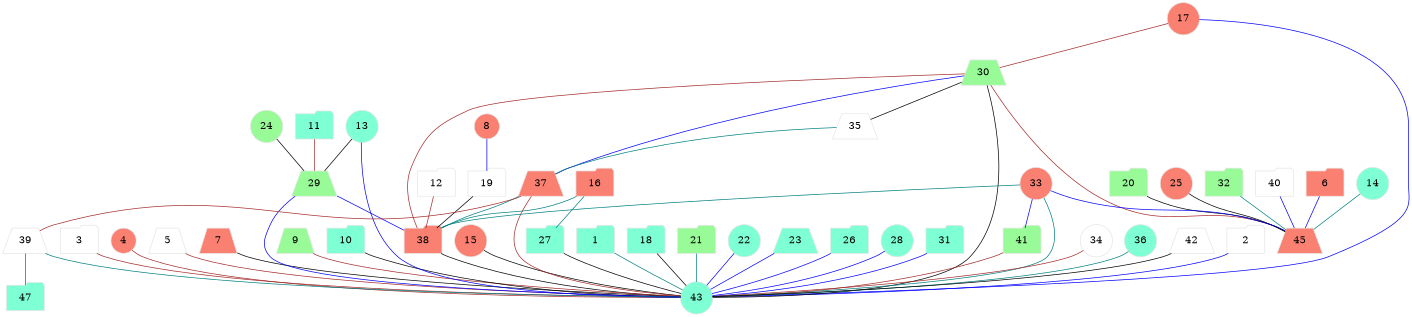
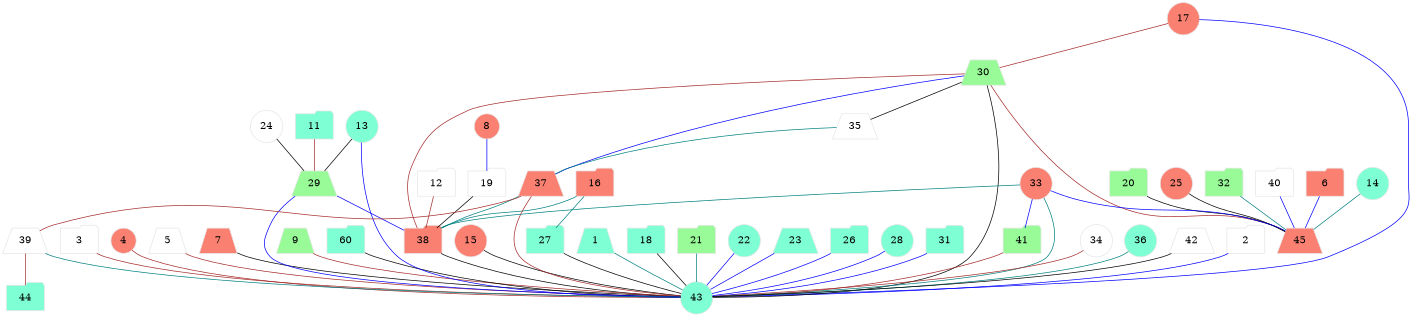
node "24": fillcolor palegreen -> white
node "10": label "10" -> "60"
node "1": shape folder -> trapezium
node "47": label "47" -> "44"
